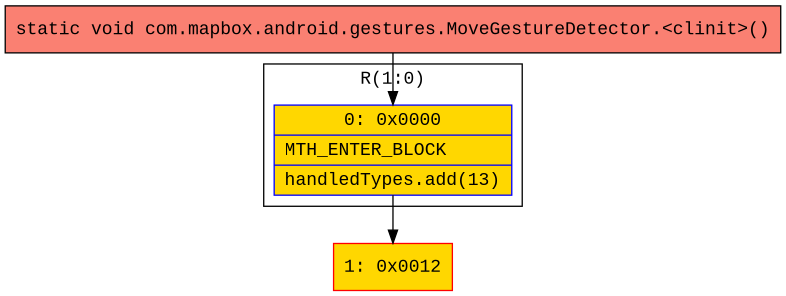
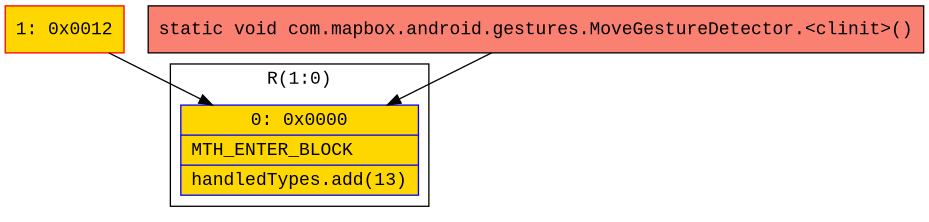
edge "0: 0x0000" -> "1: 0x0012": reversed
